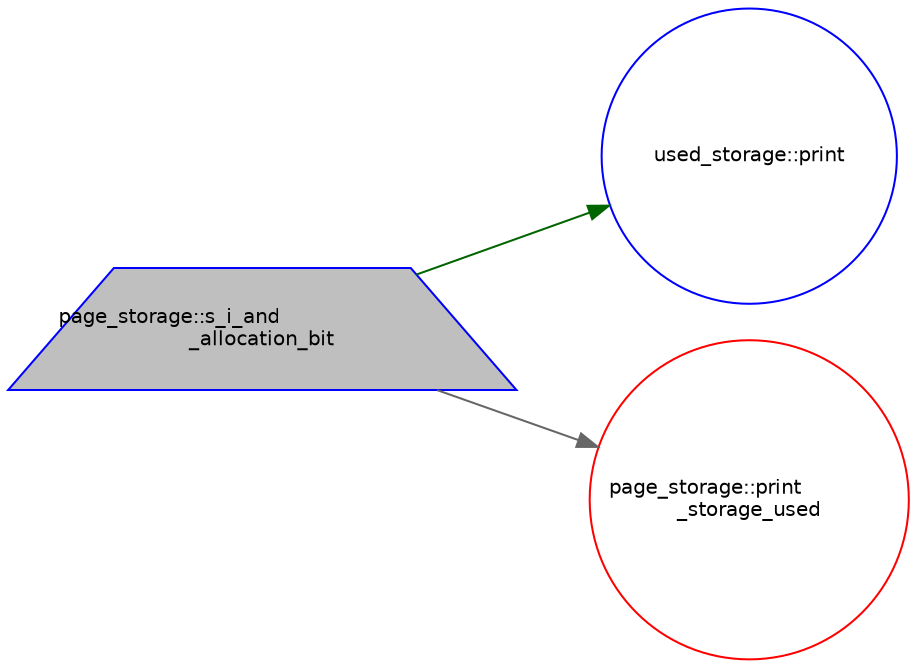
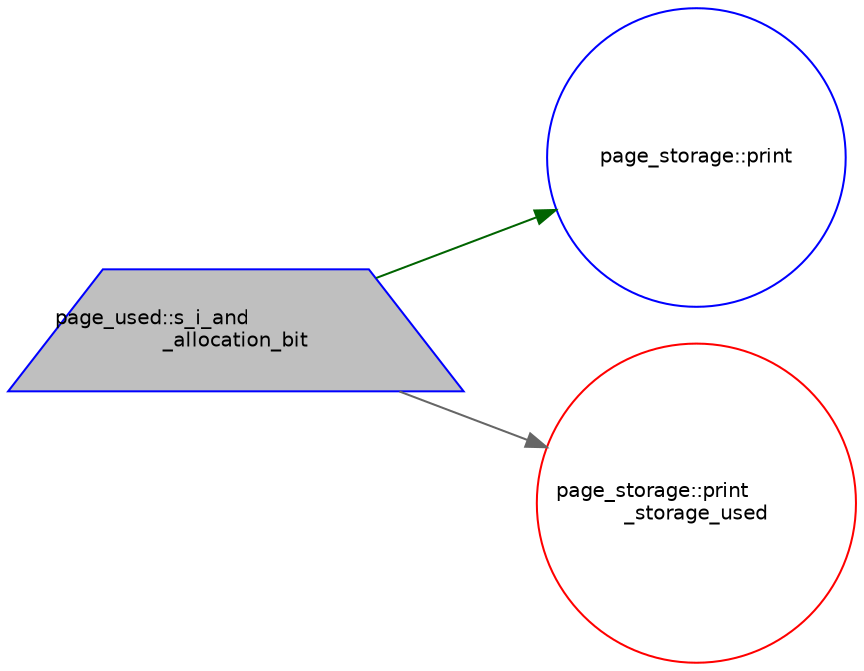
node "used_storage::print": label "used_storage::print" -> "page_storage::print"
node "page_storage::s_i_and _allocation_bit": label "page_storage::s_i_and _allocation_bit" -> "page_used::s_i_and _allocation_bit"
